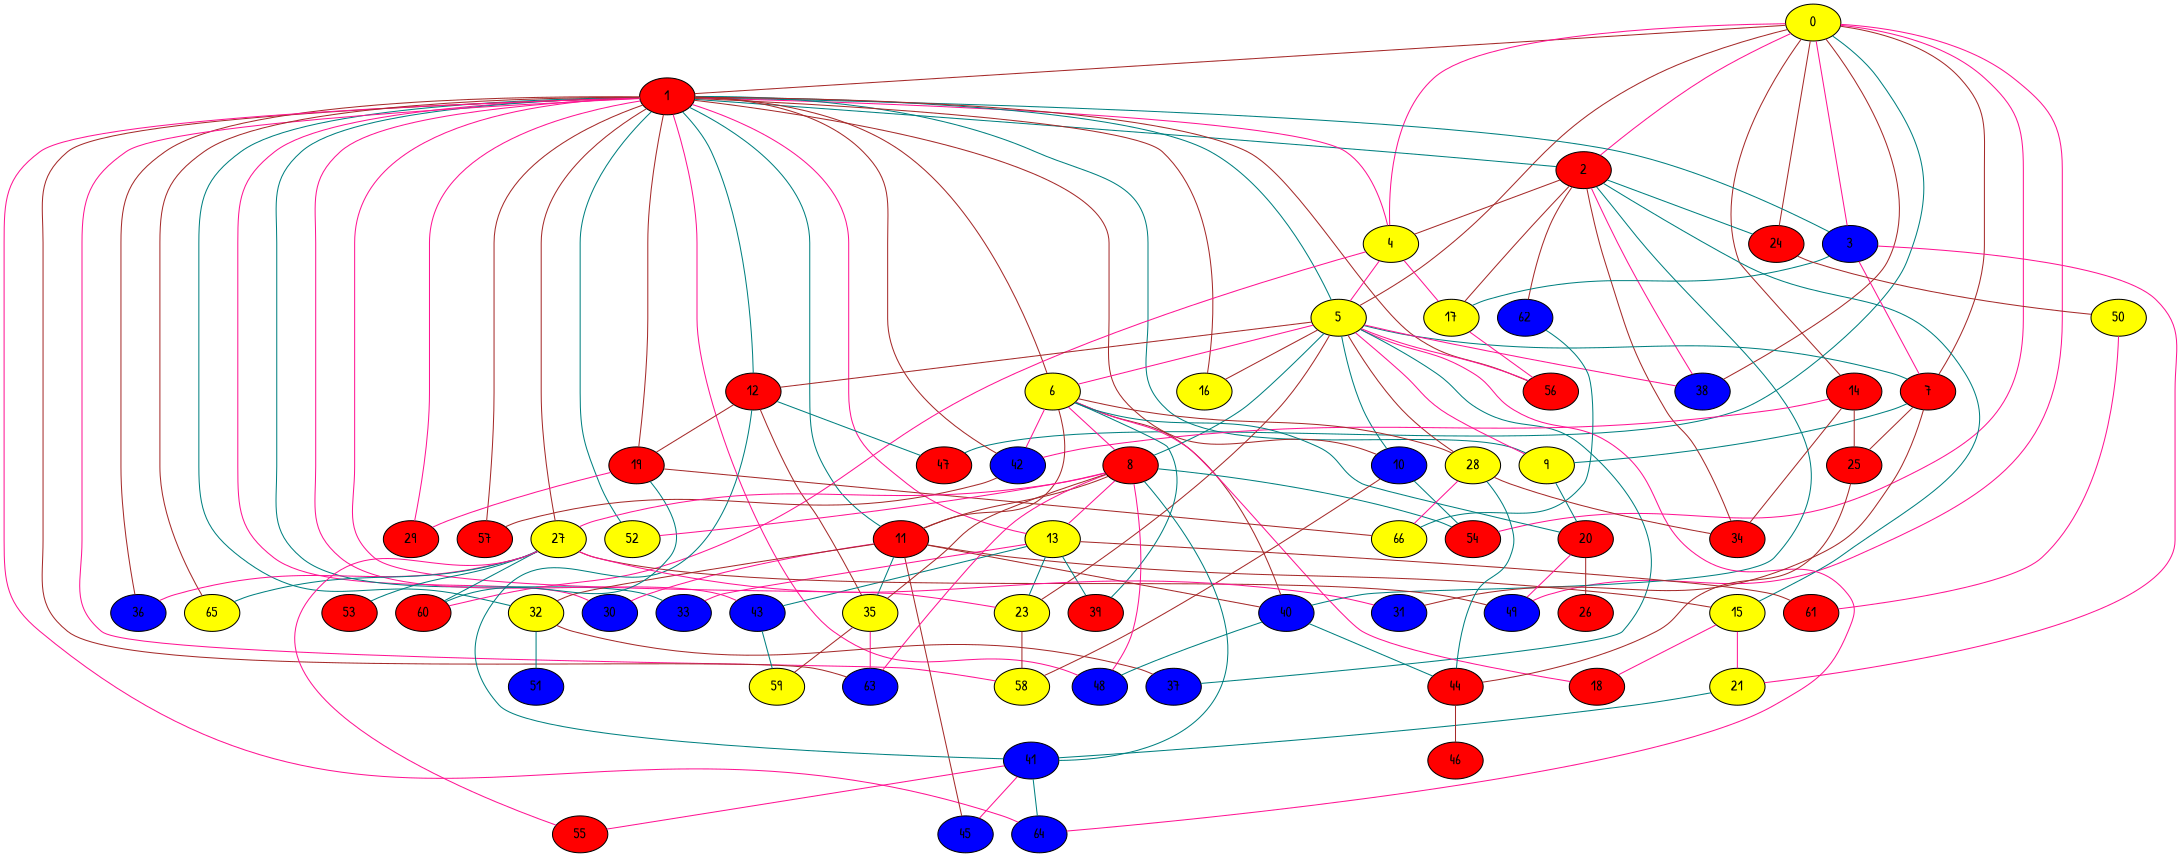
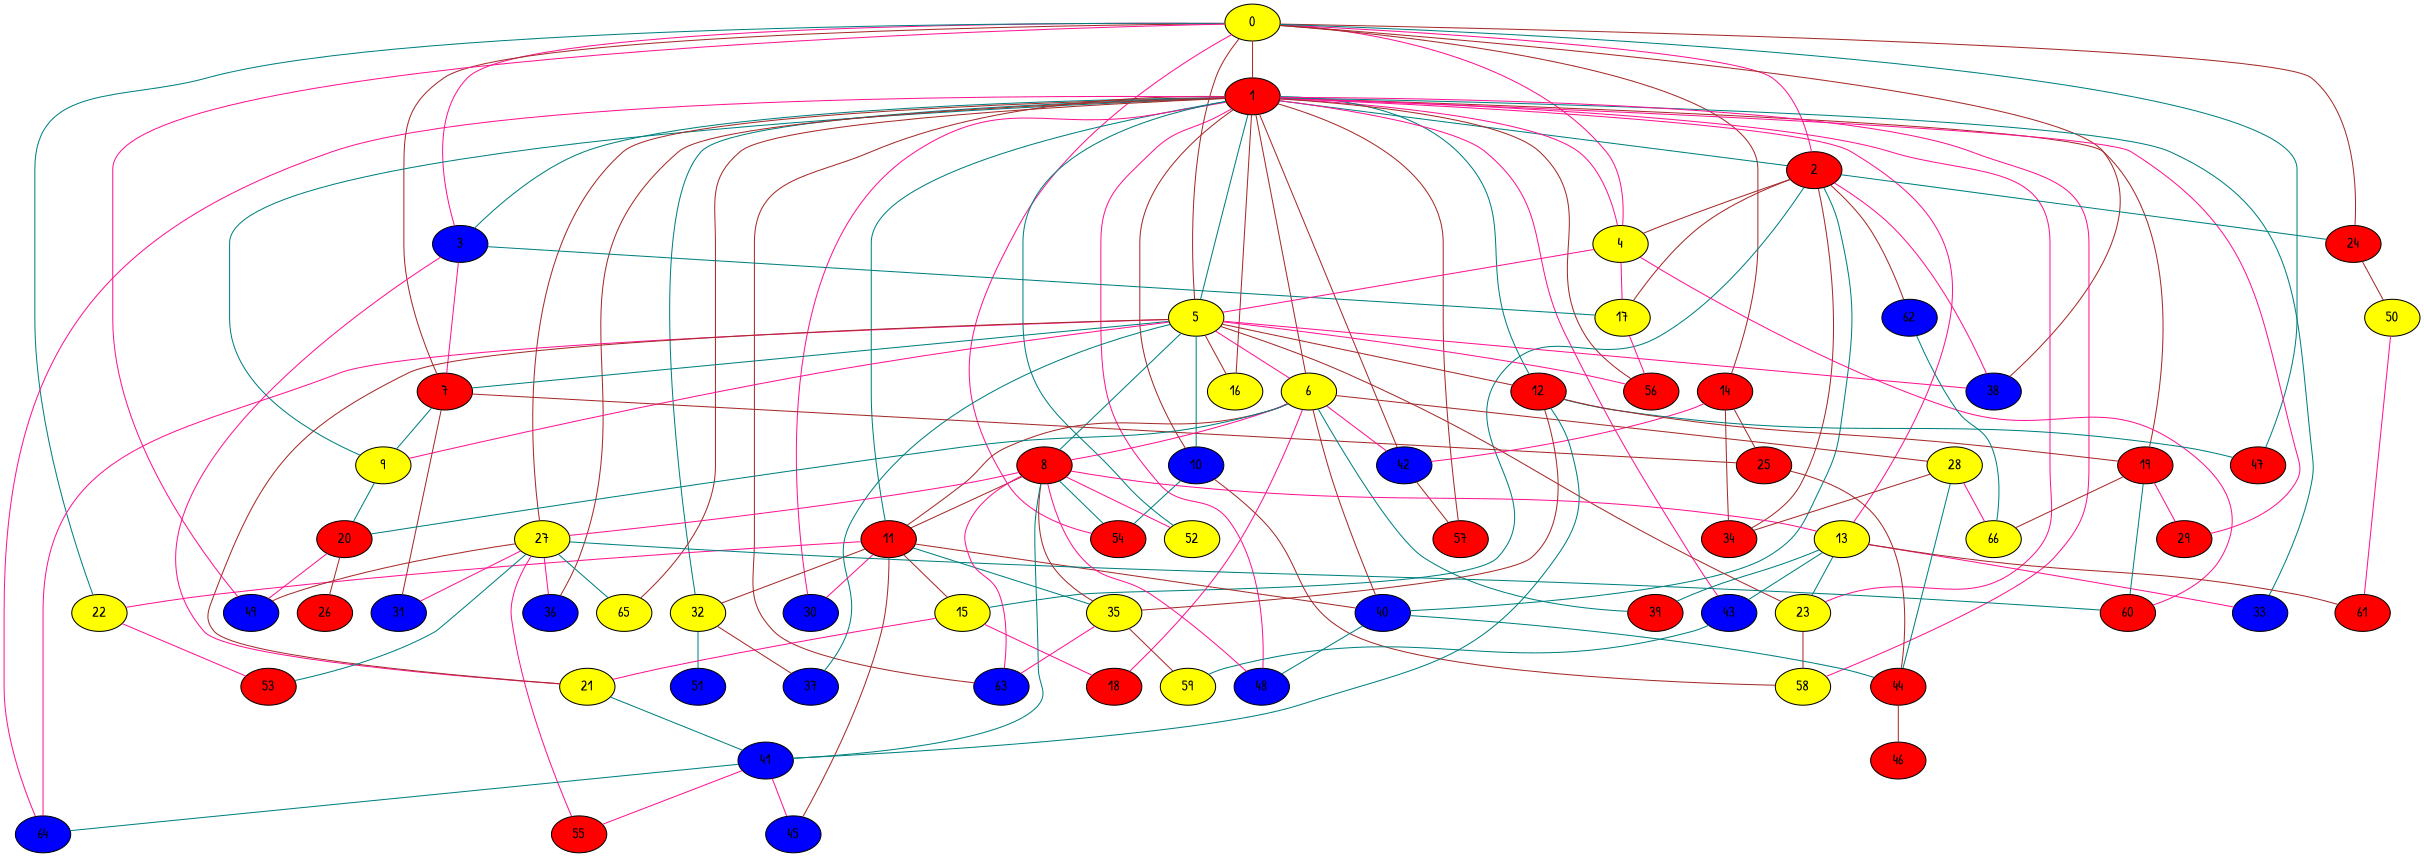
edge "5" -- "28": now "5" -- "21"
node "22": added
